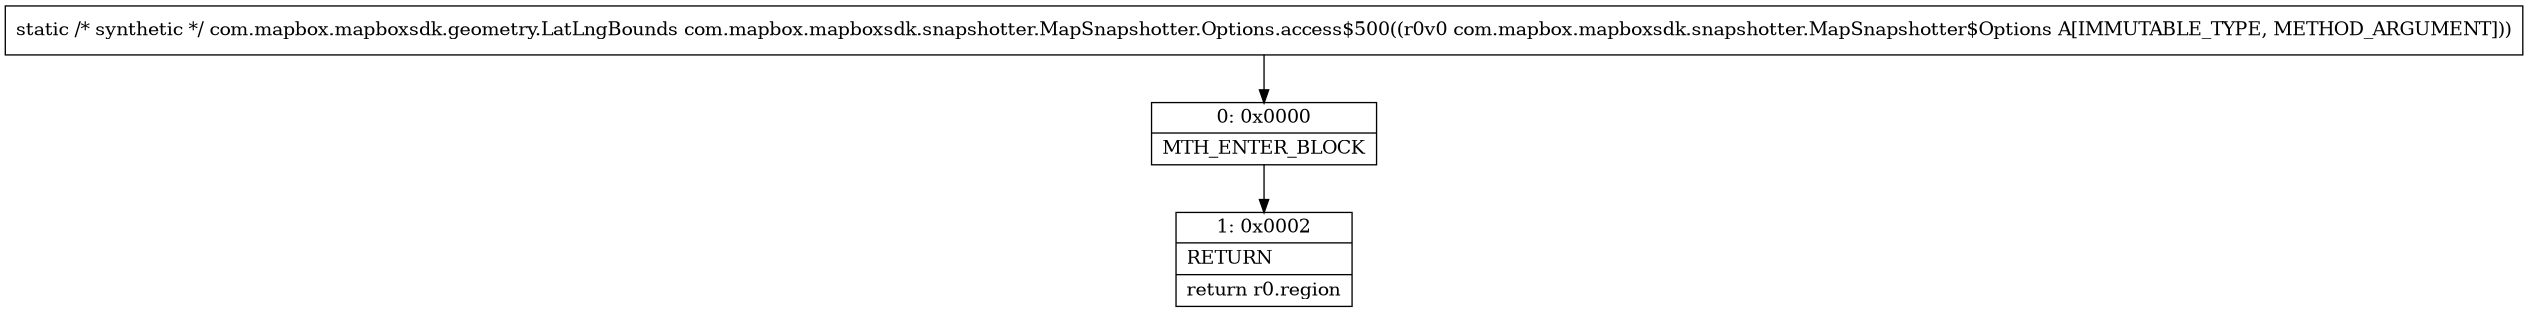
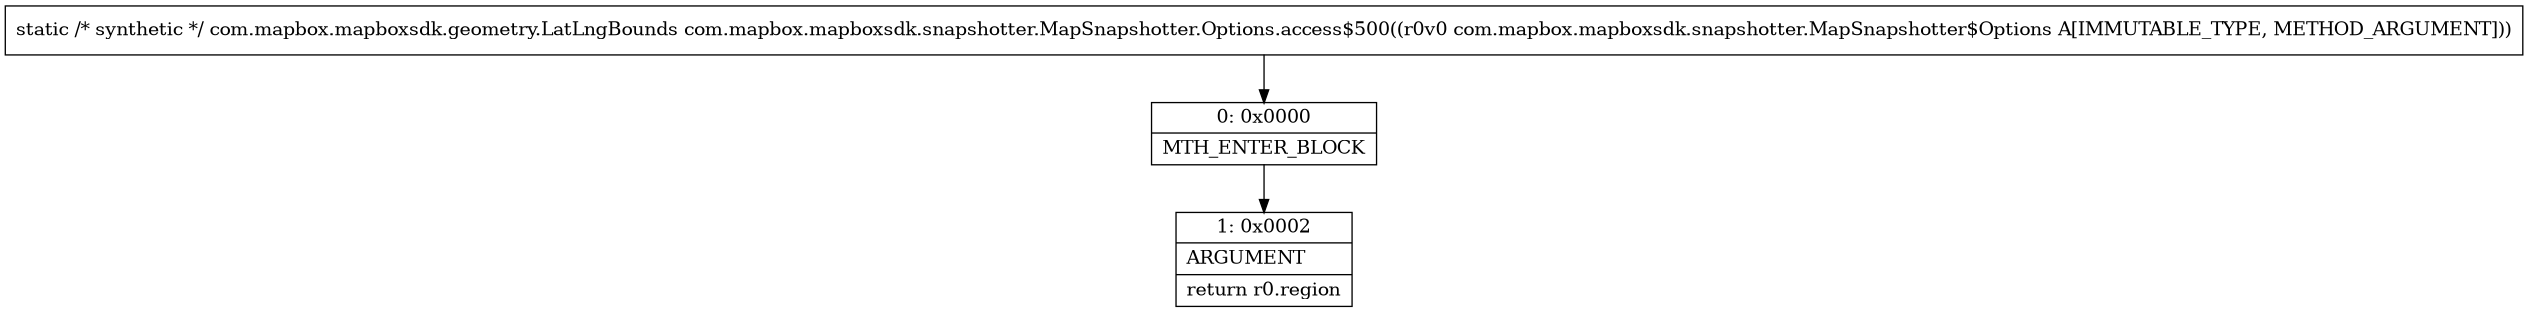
node "1: 0x0002": text "RETURN" -> "ARGUMENT"
